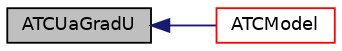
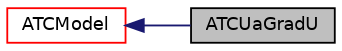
edge "ATCModel" -> "ATCUaGradU": reversed
